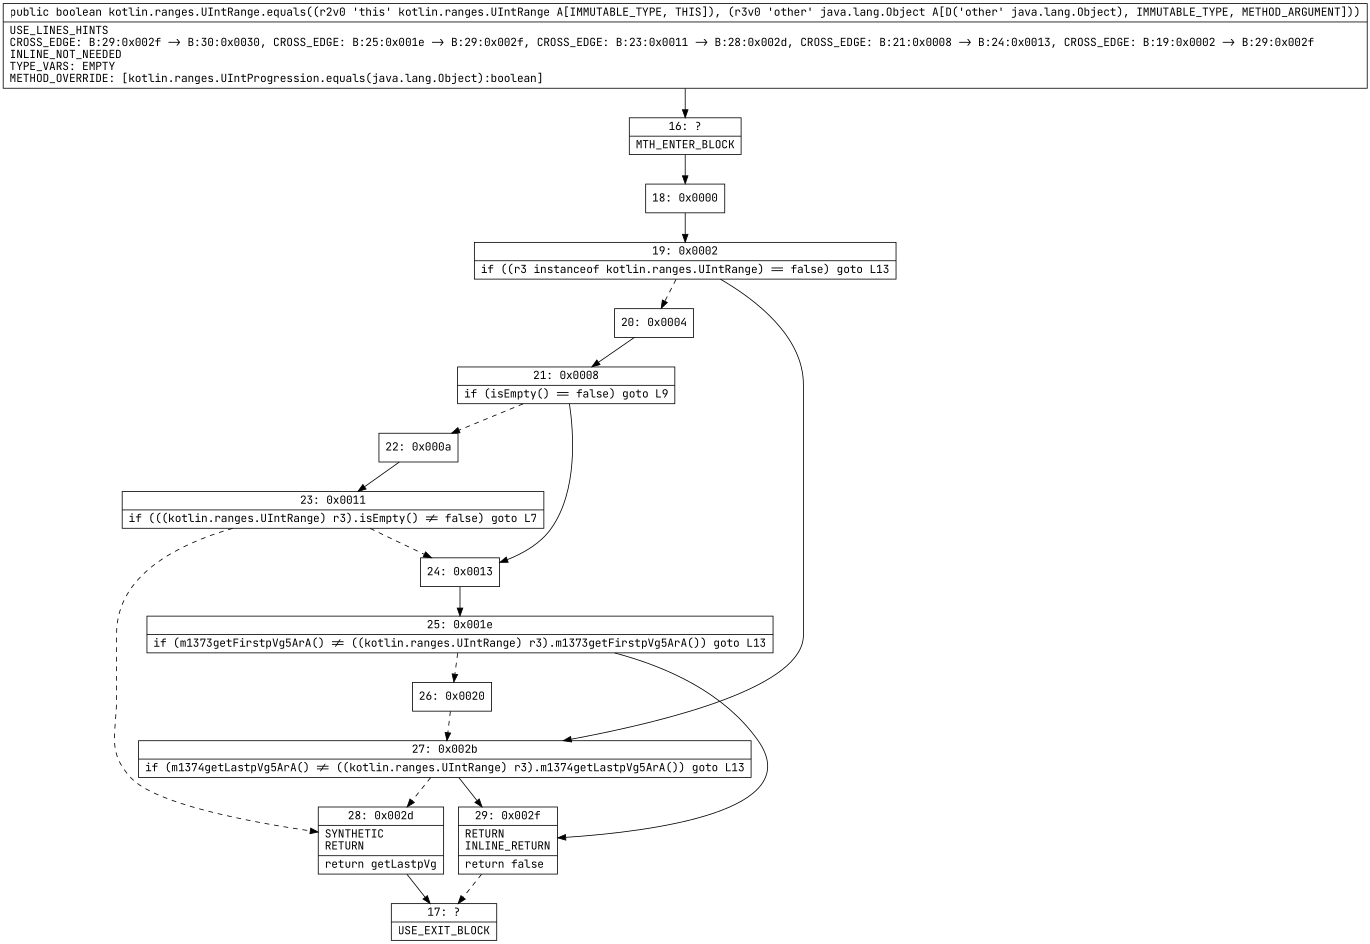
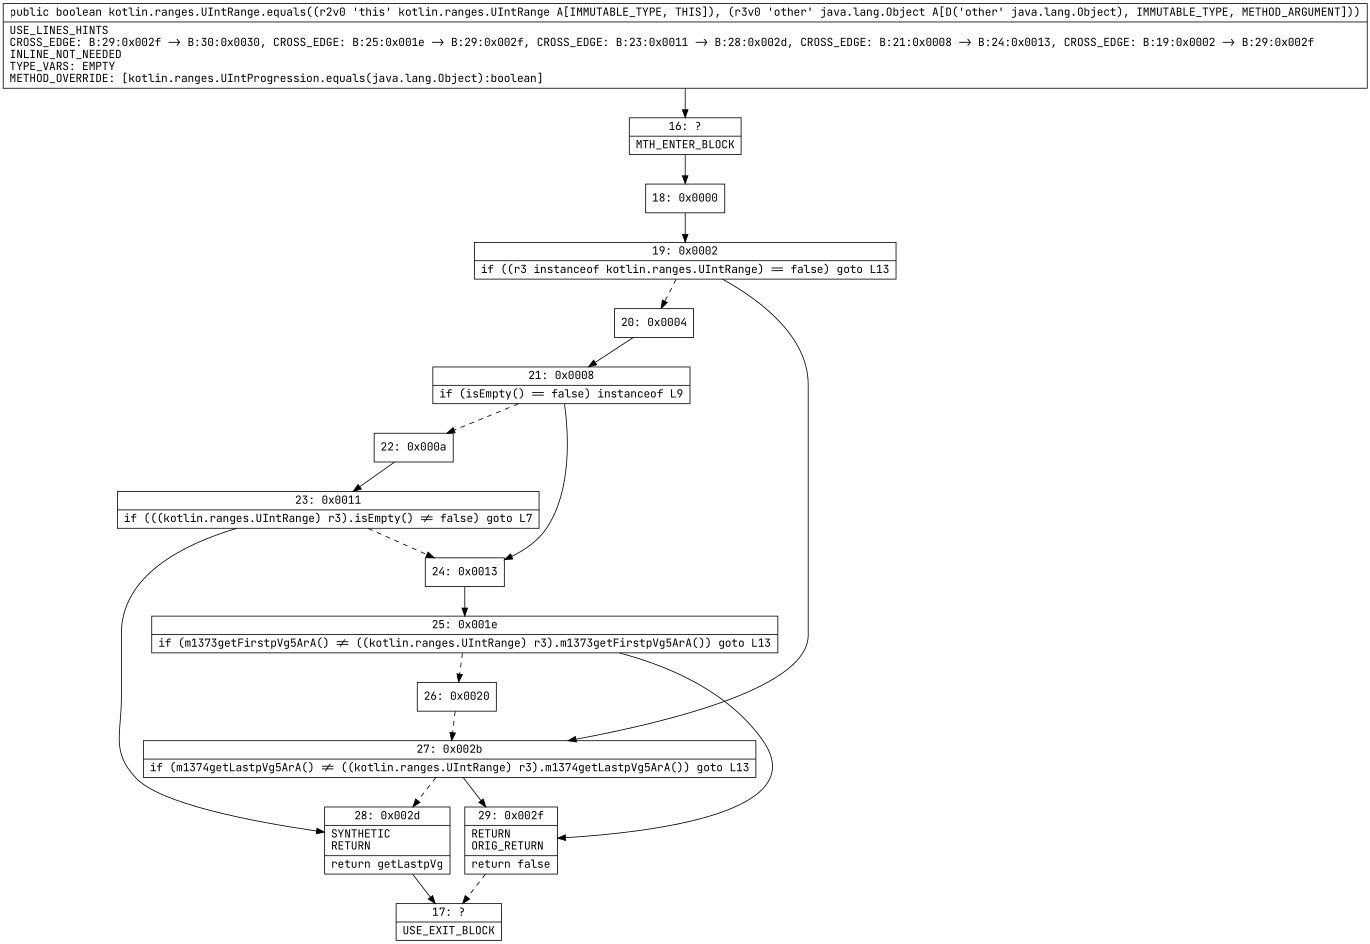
node "21: 0x0008": text "if (isEmpty() == false) goto L9" -> "if (isEmpty() == false) instanceof L9"
edge "23: 0x0011" -> "28: 0x002d": style dashed -> solid
node "29: 0x002f": text "INLINE_RETURN" -> "ORIG_RETURN"
